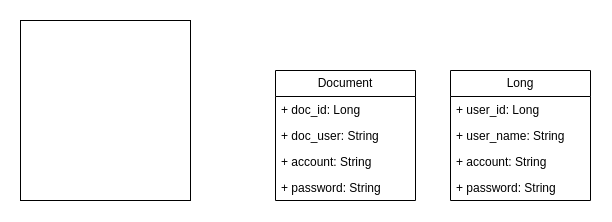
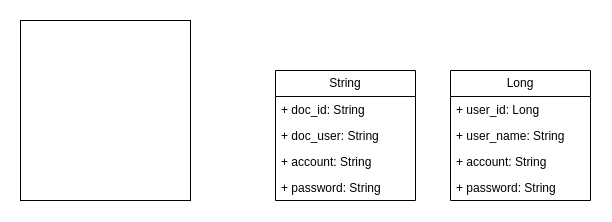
node "Document": label "Document" -> "String"
node "+ doc_id: Long": label "+ doc_id: Long" -> "+ doc_id: String"
